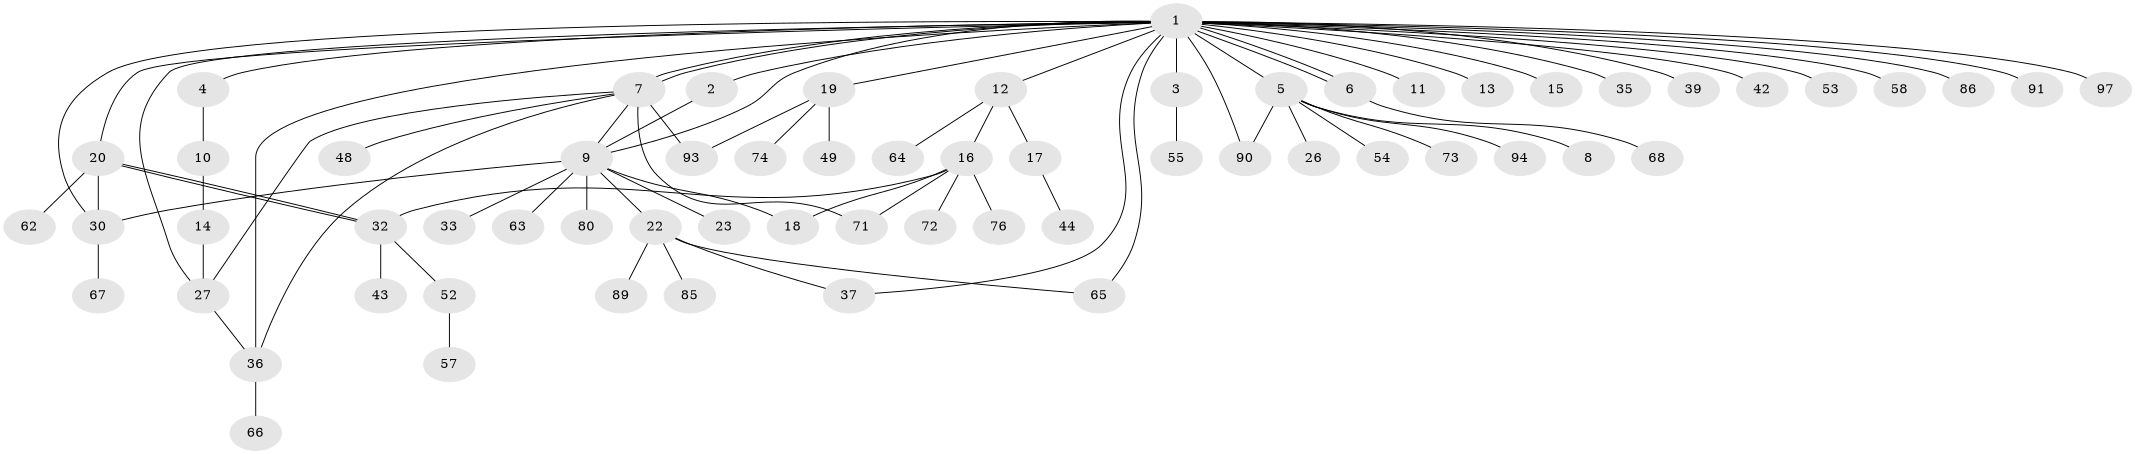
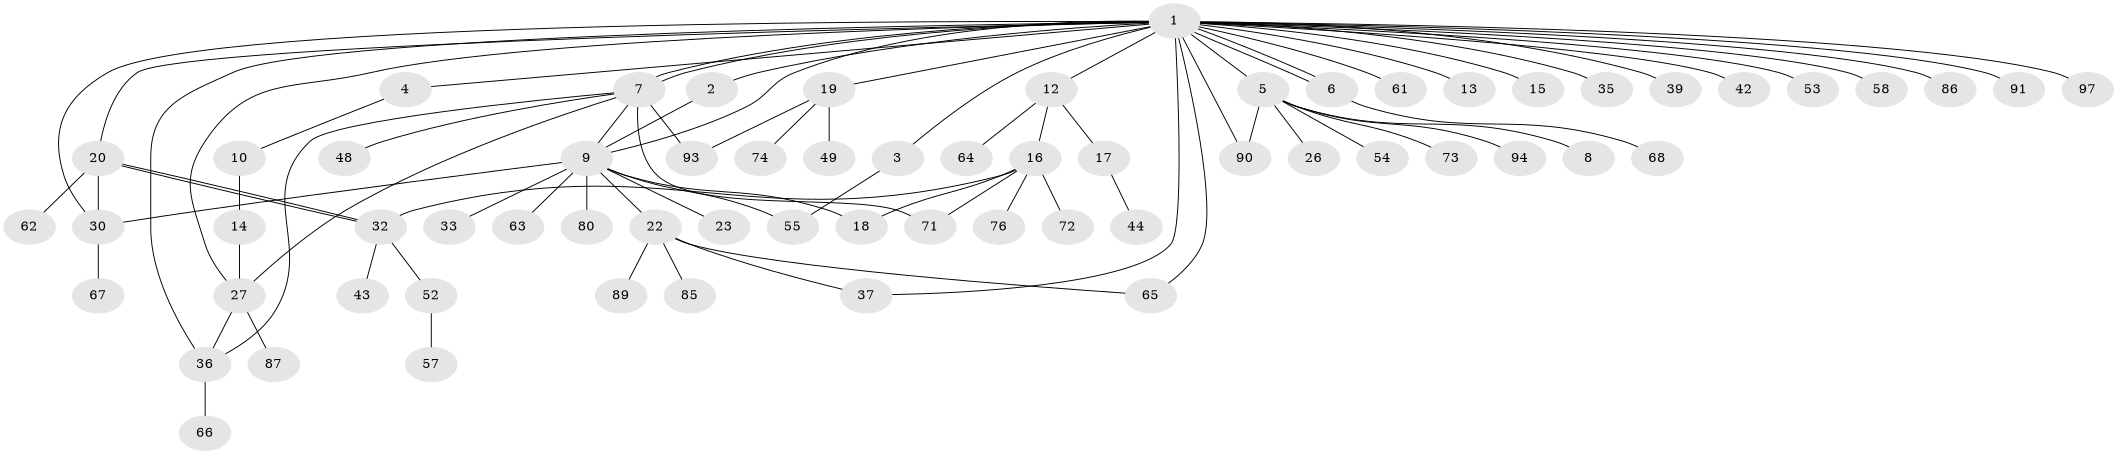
node "11": label "11" -> "61"
edge "9" -- "55": added
node "87": added
